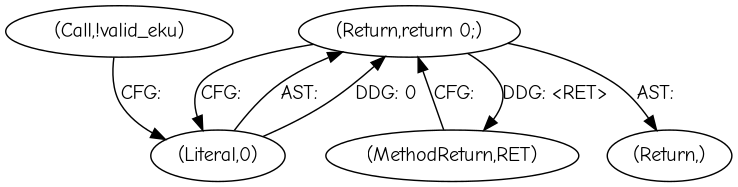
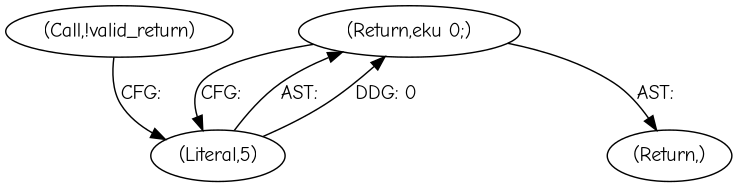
node "(Call,!valid_eku)": label "(Call,!valid_eku)" -> "(Call,!valid_return)"
node "(Return,return 0;)": label "(Return,return 0;)" -> "(Return,eku 0;)"
node "(Literal,0)": label "(Literal,0)" -> "(Literal,5)"
node "(MethodReturn,RET)": removed
